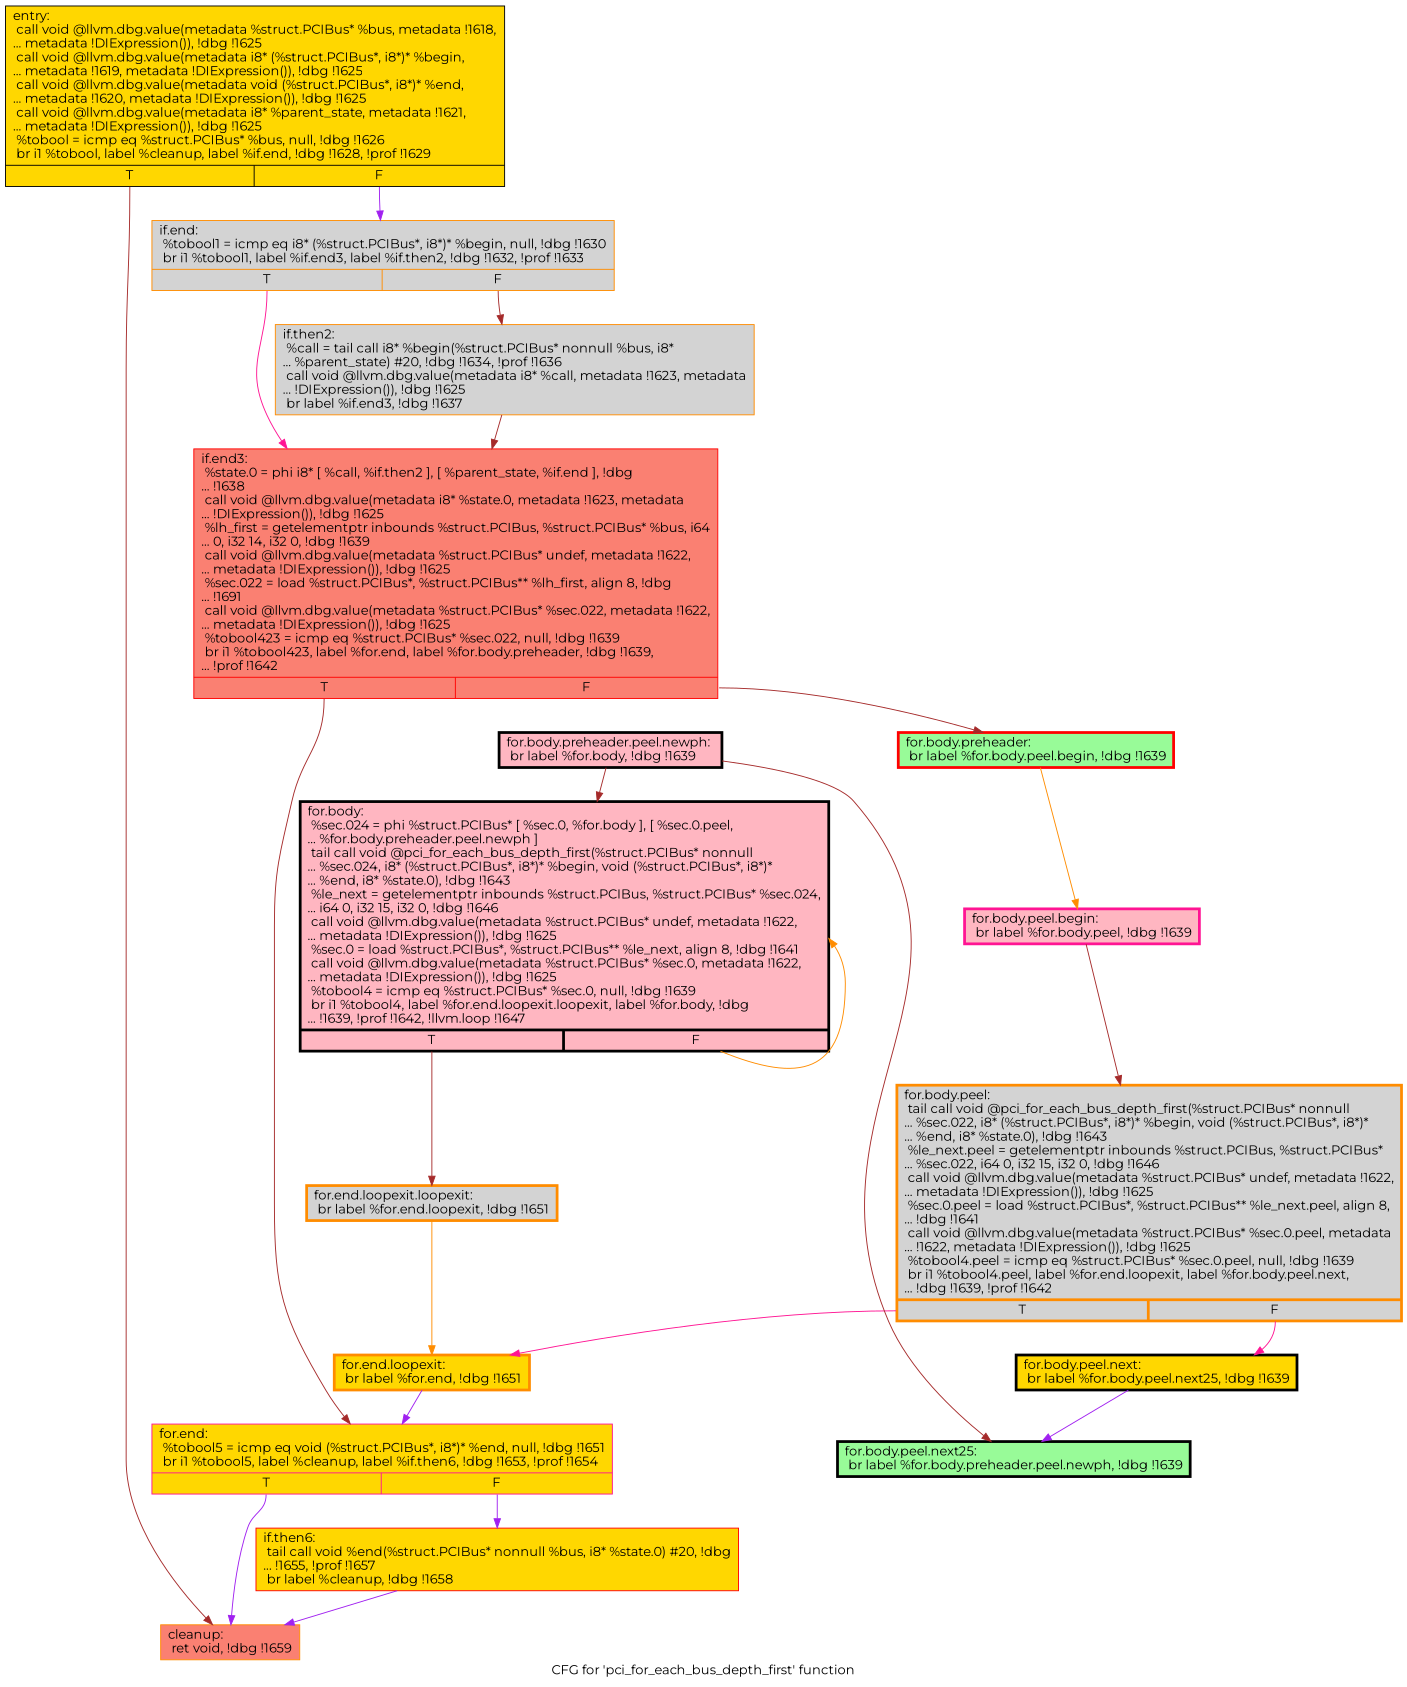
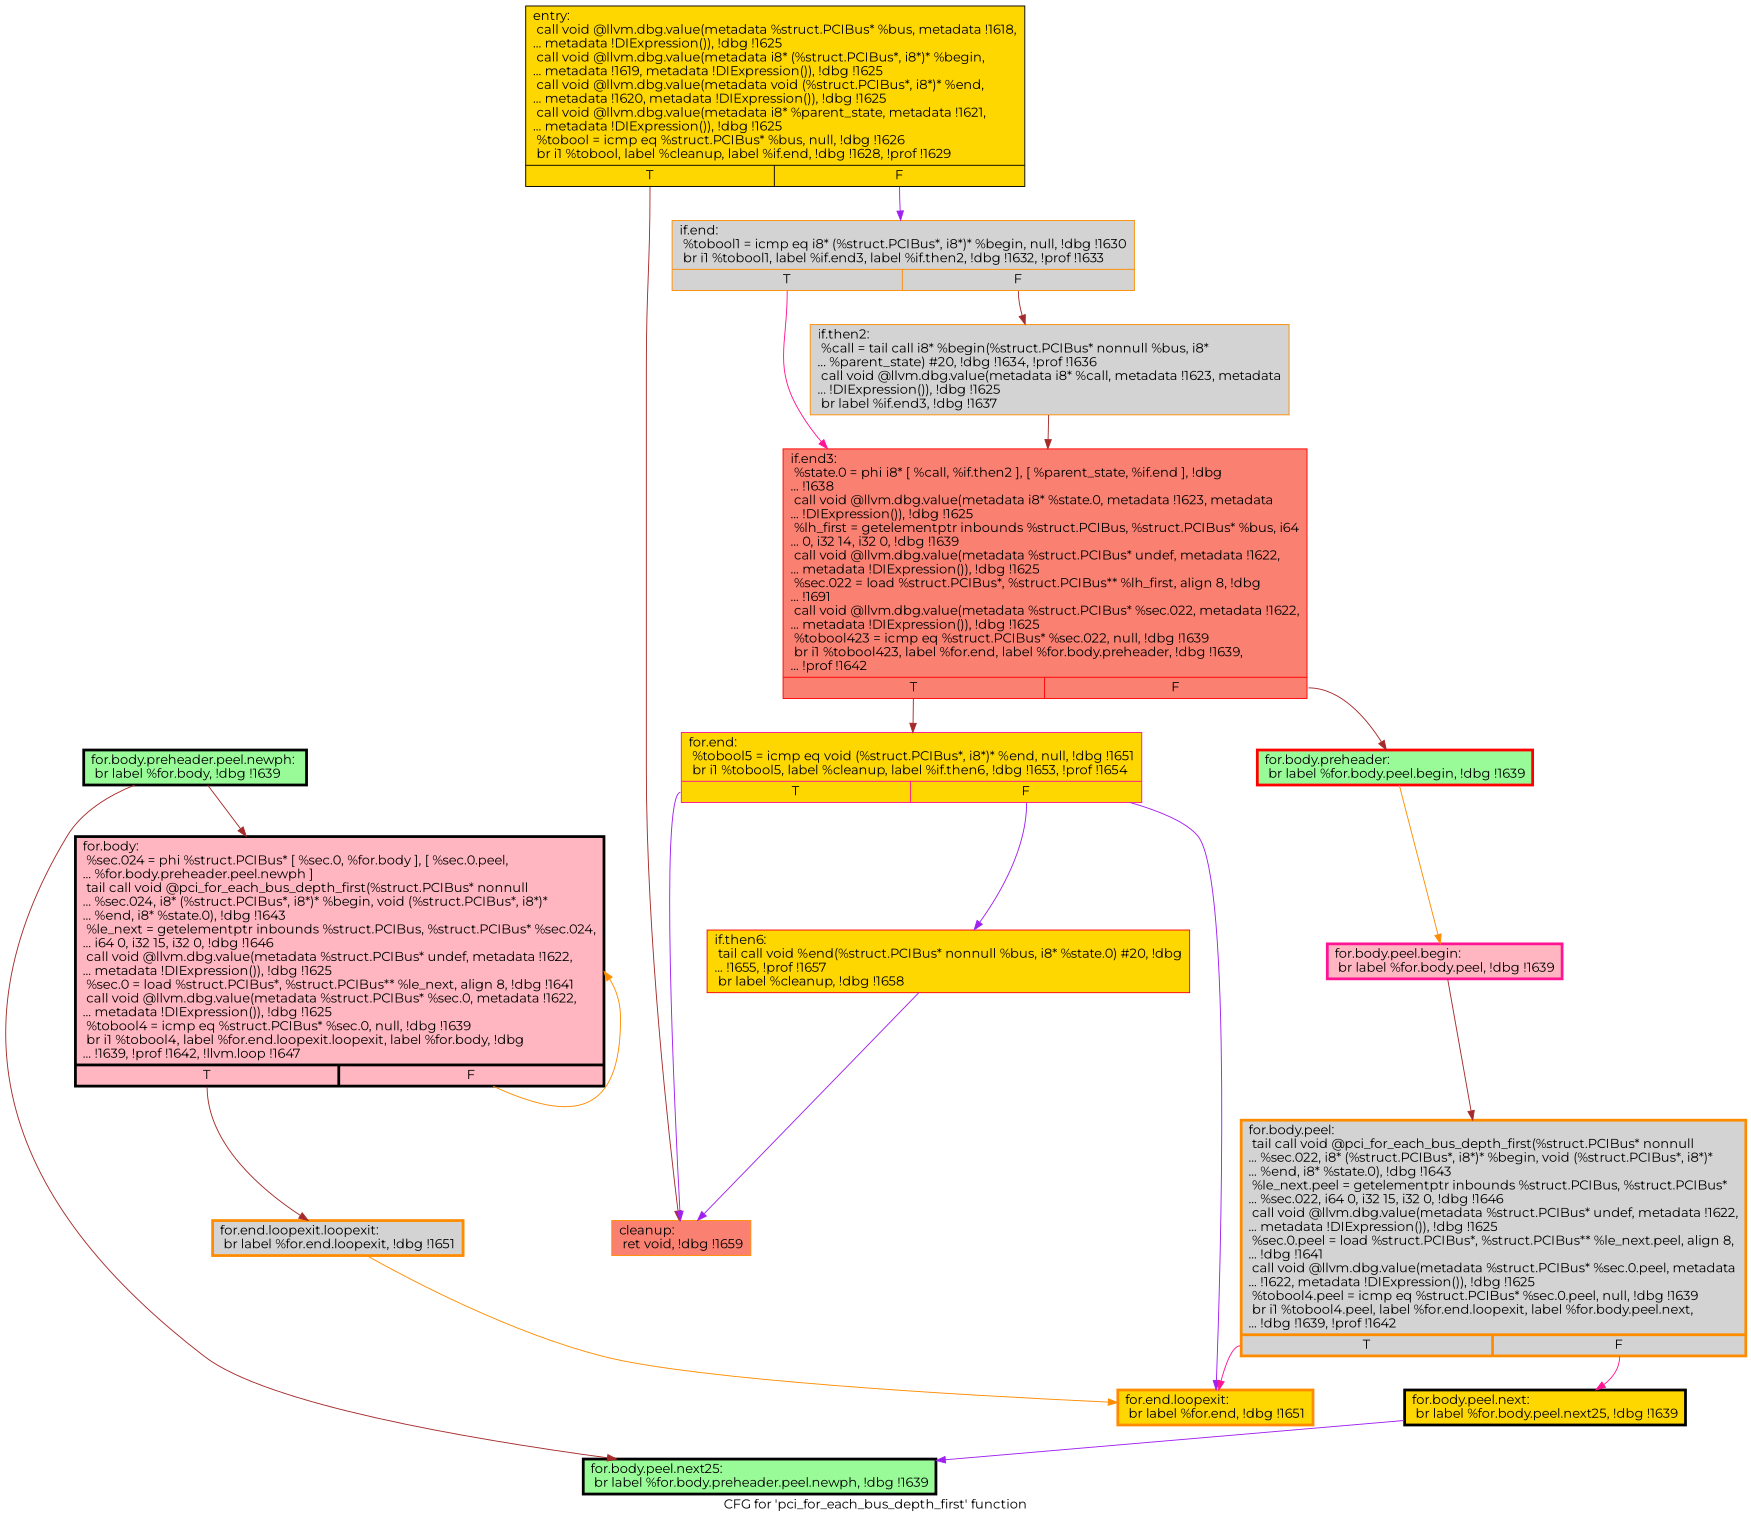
node "for.body.preheader.peel.newph:": fillcolor lightpink -> palegreen
edge "for.end.loopexit:" -> "for.end:": reversed
